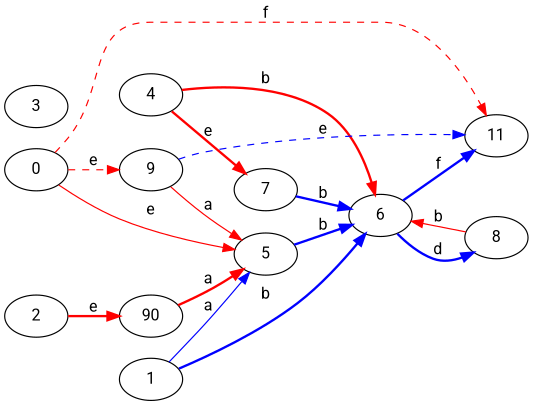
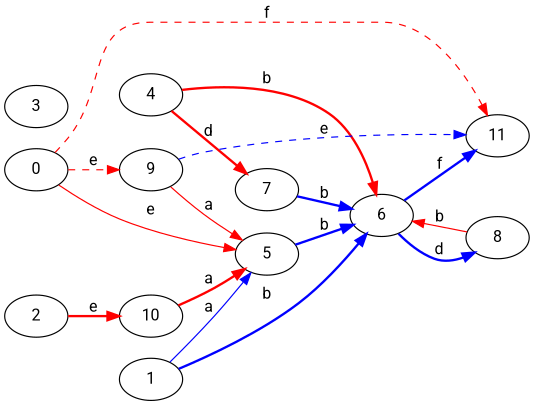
edge "4" -> "7": label "e" -> "d"
node "90": label "90" -> "10"
